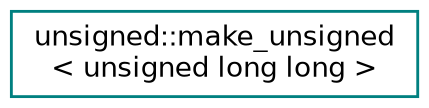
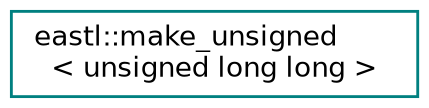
node "unsigned::make_unsigned < unsigned long long >": label "unsigned::make_unsigned < unsigned long long >" -> "eastl::make_unsigned < unsigned long long >"
